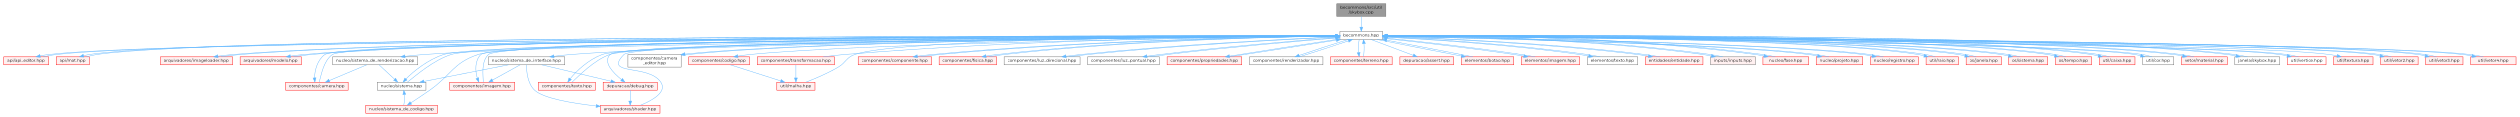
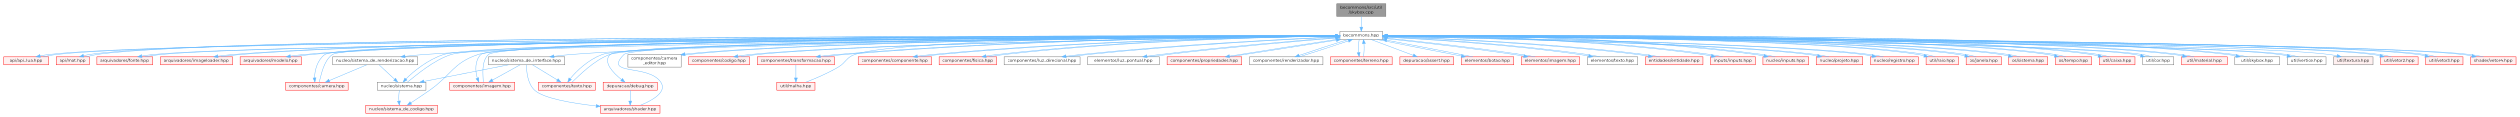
edge "becommons.hpp" -> "componentes/transformacao.hpp": added
node "api/api_editor.hpp": label "api/api_editor.hpp" -> "api/api_lua.hpp"
node "arquivadores/fonte.hpp": added
node "componentes/luz_pontual.hpp": label "componentes/luz_pontual.hpp" -> "elementos/luz_pontual.hpp"
node "inputs/inputs.hpp": color grey40 -> red
node "nucleo/fase.hpp": label "nucleo/fase.hpp" -> "nucleo/inputs.hpp"
node "vetor/material.hpp": label "vetor/material.hpp" -> "util/material.hpp"
node "janela/skybox.hpp": label "janela/skybox.hpp" -> "util/skybox.hpp"
node "util/vertice.hpp": color red -> grey40
node "util/textura.hpp": color red -> grey40
node "util/vetor4.hpp": label "util/vetor4.hpp" -> "shader/vetor4.hpp"
edge "nucleo/sistema_de_interface.hpp" -> "depuracao/debug.hpp": now "nucleo/sistema_de_interface.hpp" -> "componentes/texto.hpp"
edge "componentes/codigo.hpp" -> "util/malha.hpp": now "componentes/codigo.hpp" -> "becommons.hpp"
edge "nucleo/sistema_de_codigo.hpp" -> "nucleo/sistema.hpp": reversed
